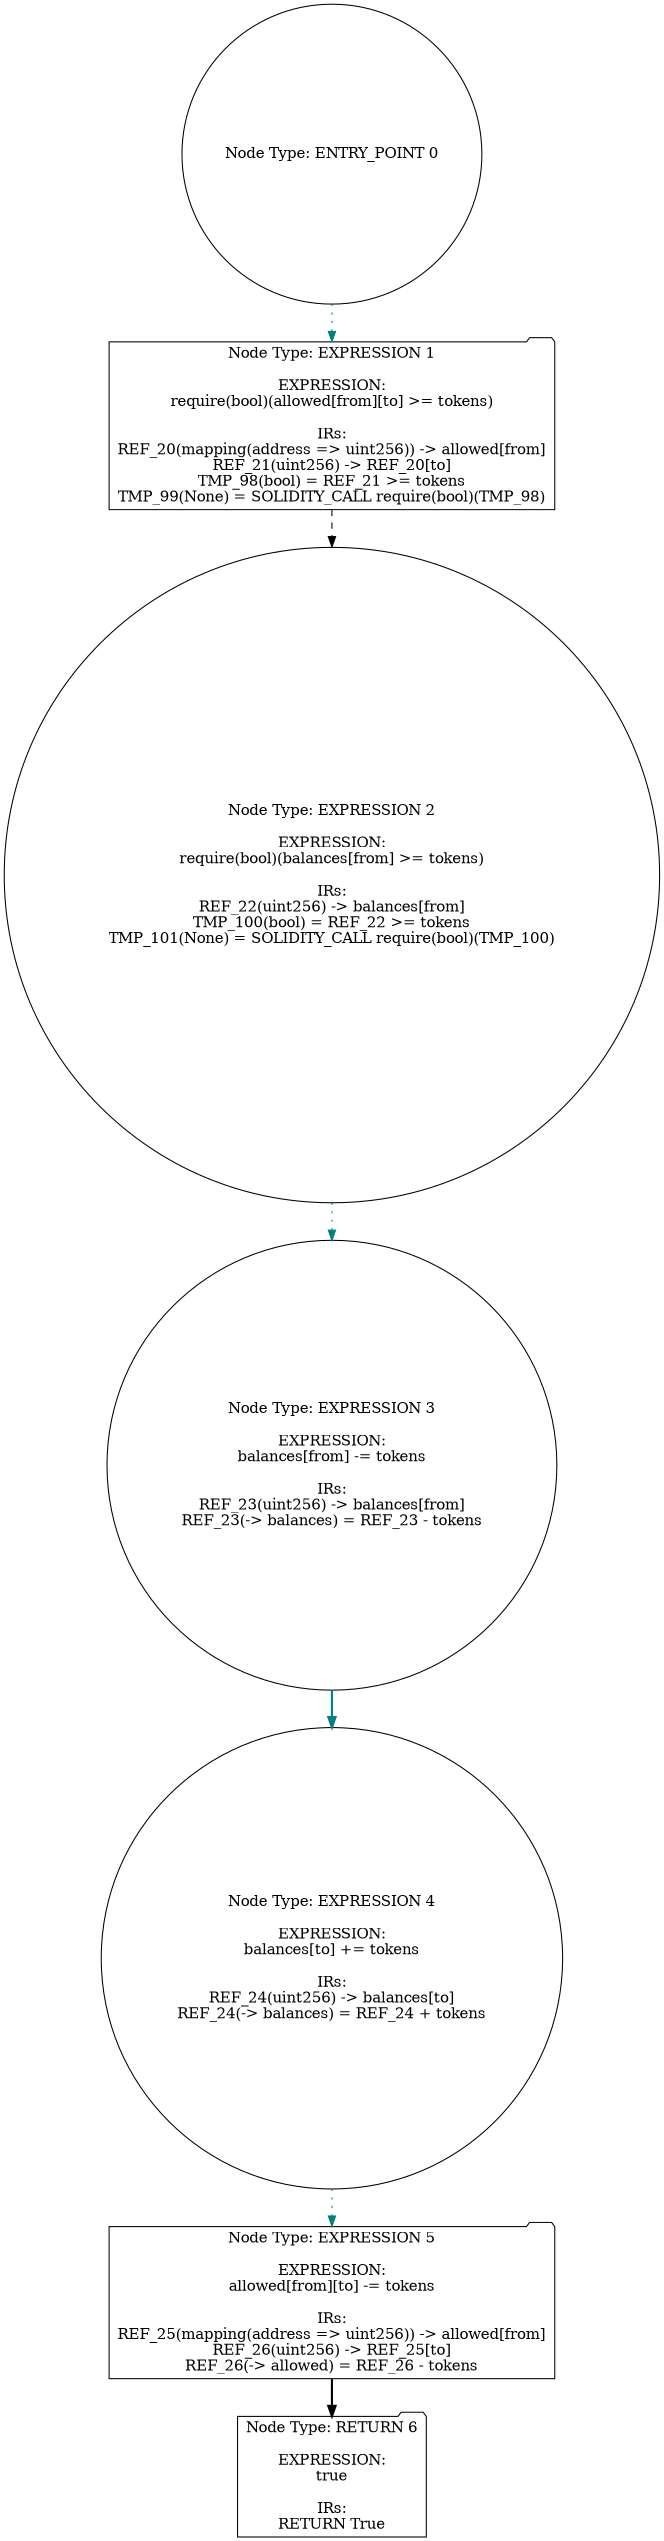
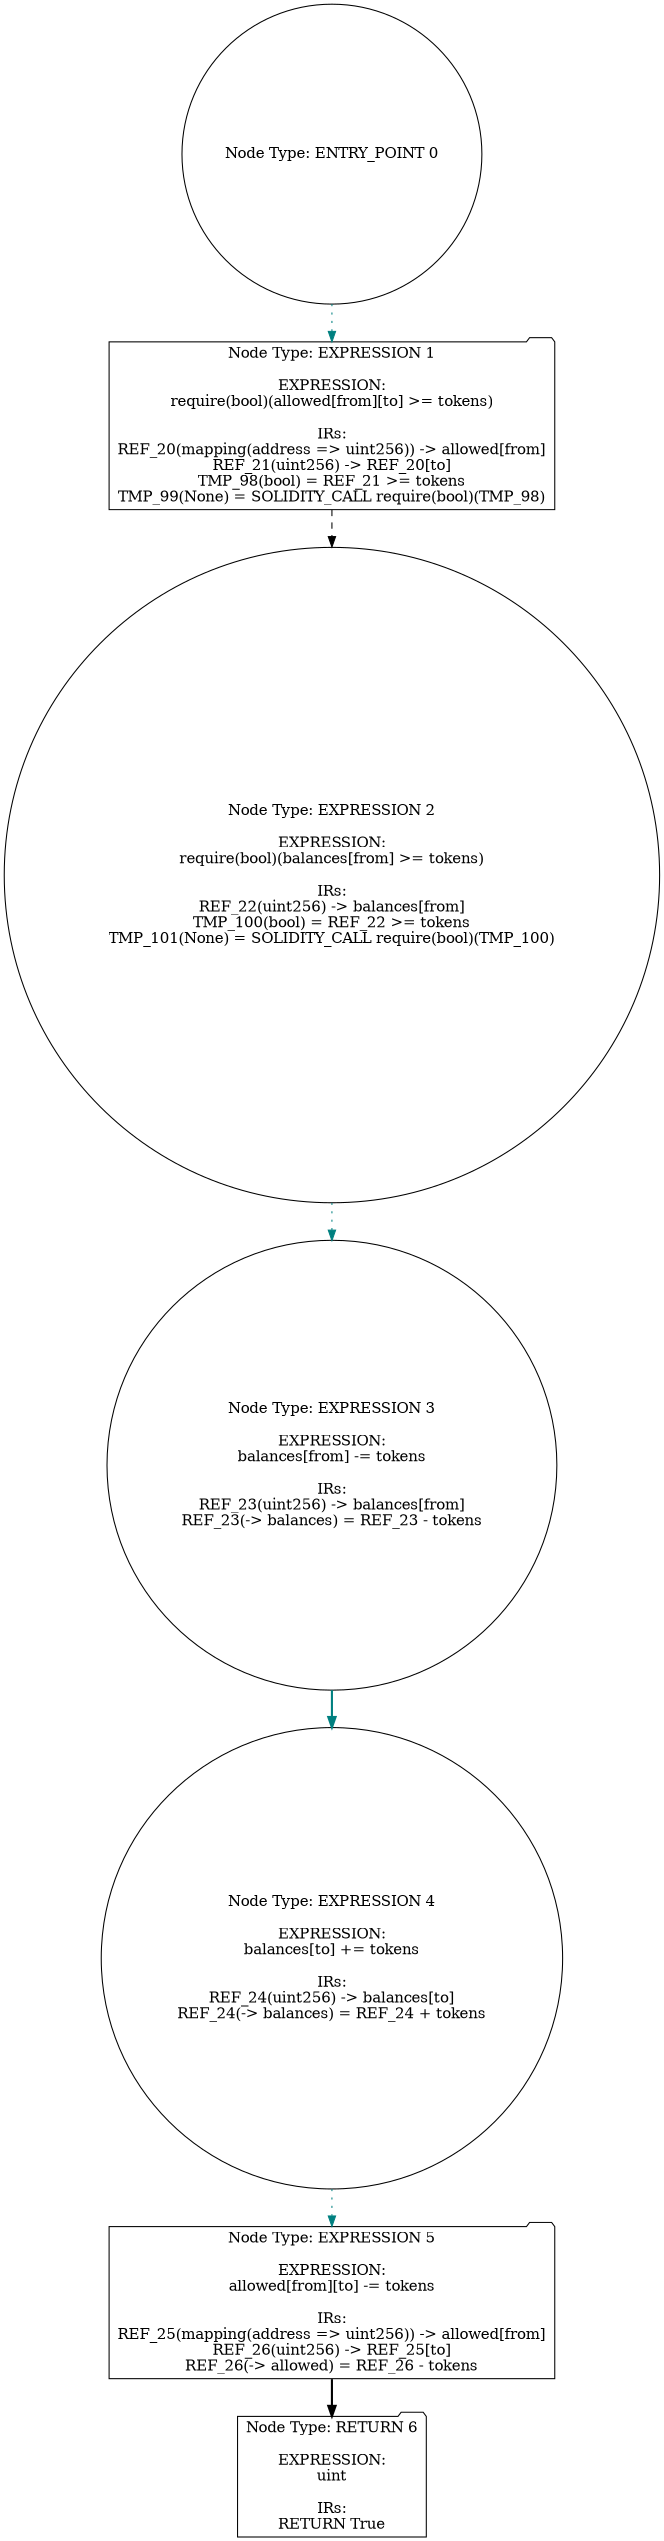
node "Node Type: RETURN 6 EXPRESSION: true IRs: RETURN True": label "Node Type: RETURN 6 EXPRESSION: true IRs: RETURN True" -> "Node Type: RETURN 6 EXPRESSION: uint IRs: RETURN True"
